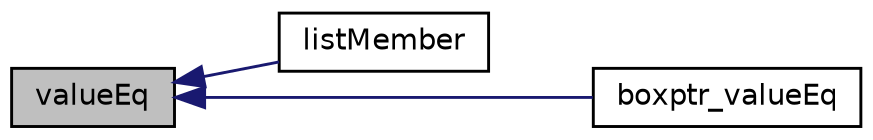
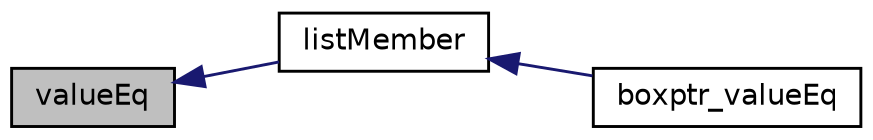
edge "boxptr_valueEq" -> "valueEq": now "boxptr_valueEq" -> "listMember"
